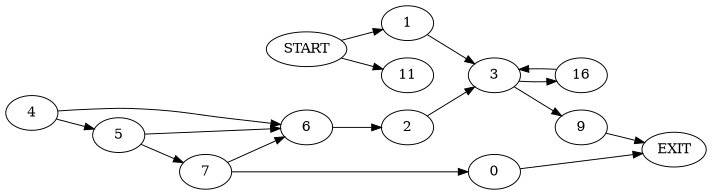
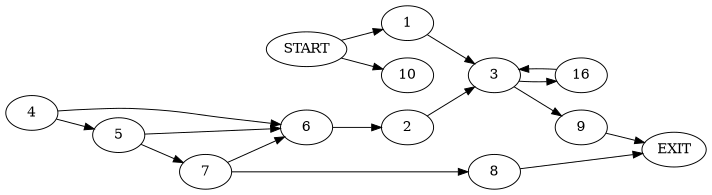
node "11": label "11" -> "10"
node "0": label "0" -> "8"
